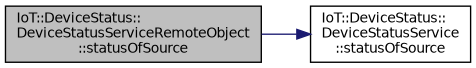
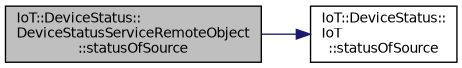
node "IoT::DeviceStatus:: DeviceStatusService ::statusOfSource": label "IoT::DeviceStatus:: DeviceStatusService ::statusOfSource" -> "IoT::DeviceStatus:: IoT ::statusOfSource"
